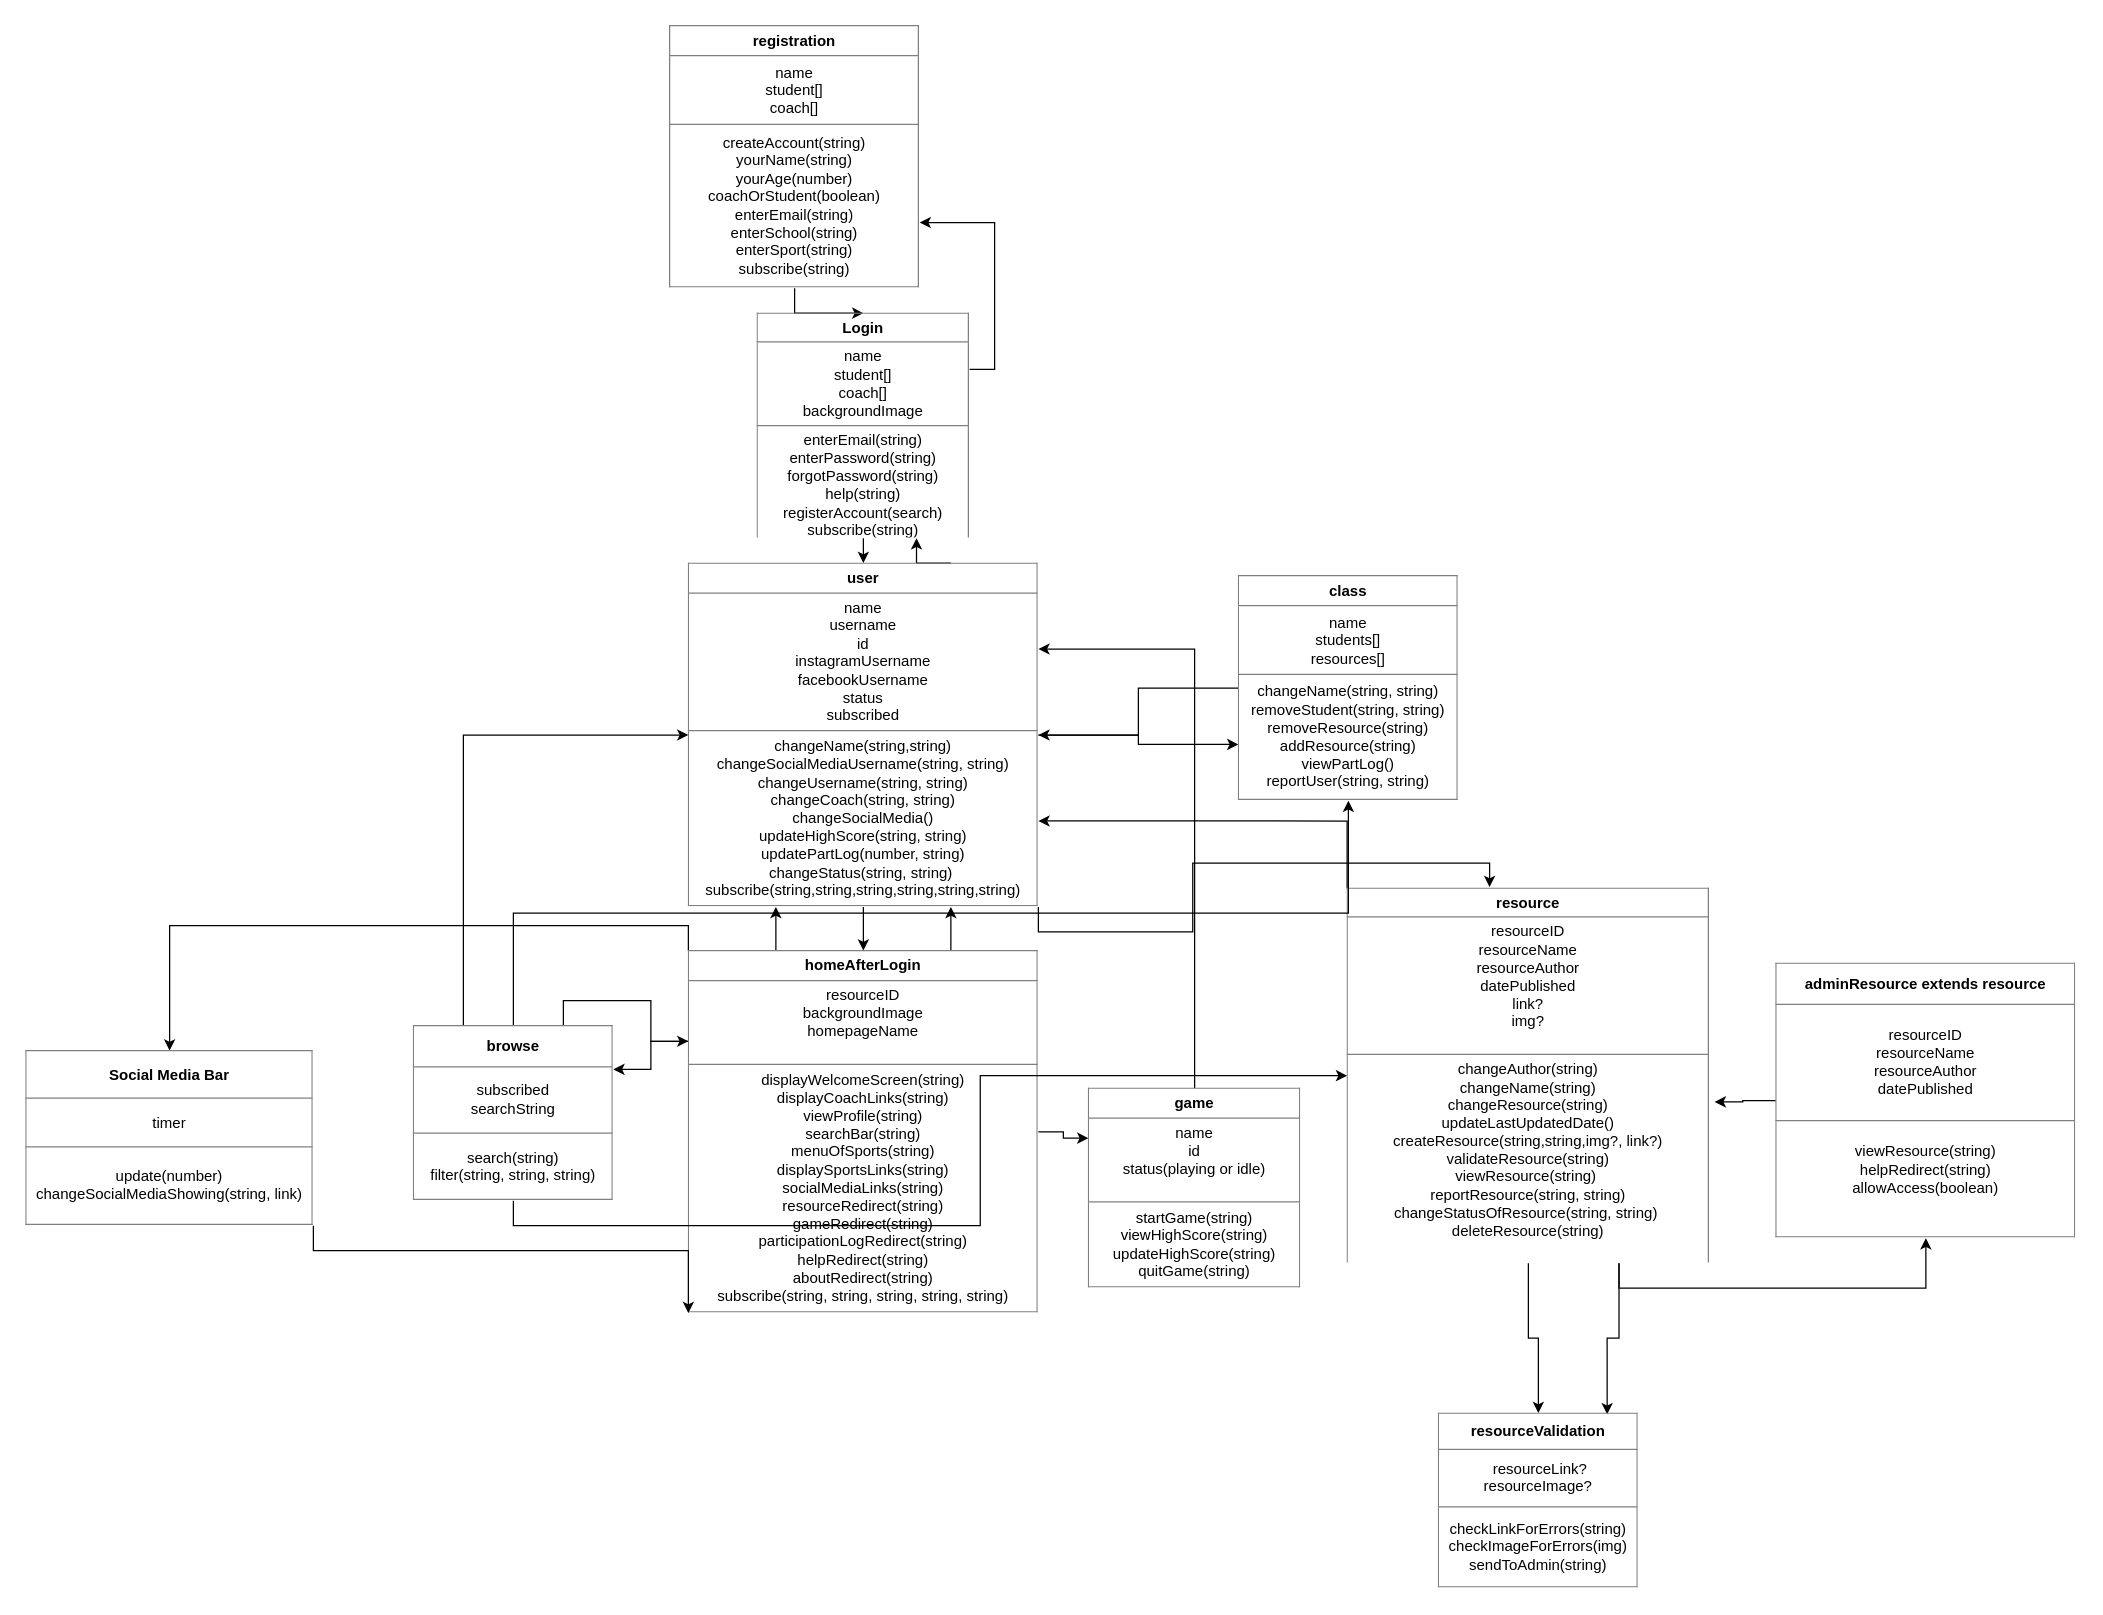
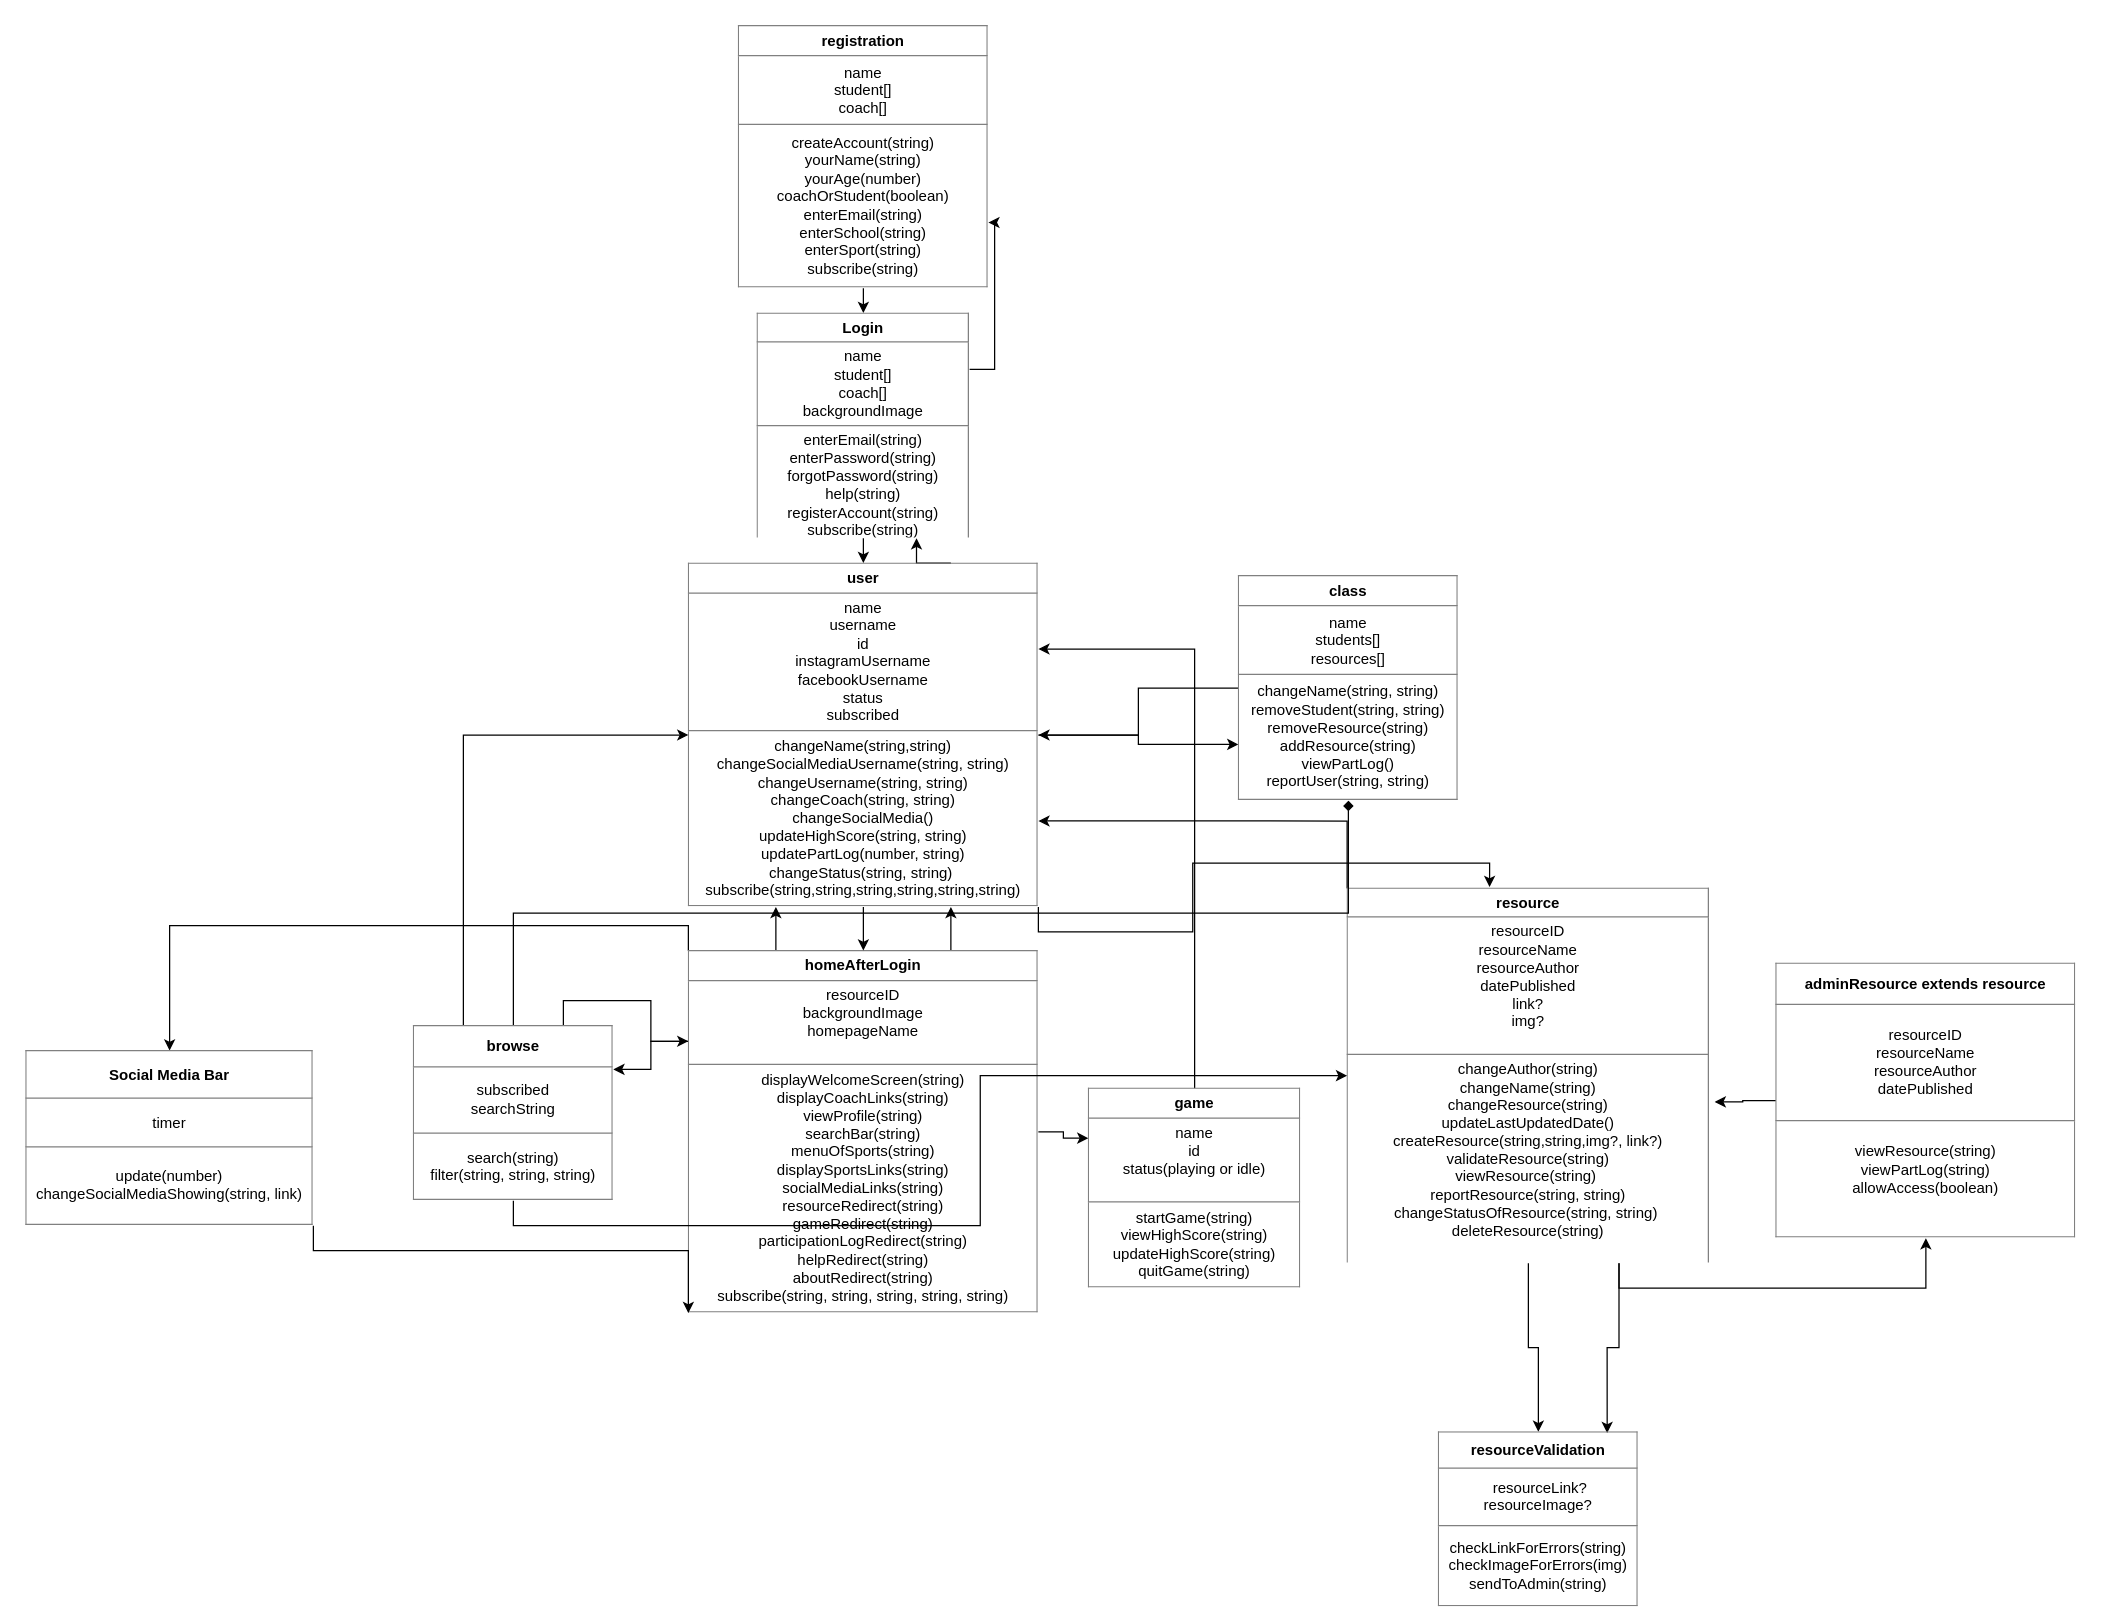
node "registration name student[] coach[] createAccount(string) yourName(string) yourAge(number) coachOrStudent(boolean) enterEmail(string) enterSchool(string) enterSport(string) subscribe(string)": moved (794, 157) -> (863, 157)
node "Login name student[] coach[] backgroundImage enterEmail(string) enterPassword(string) forgotPassword(string) help(string) registerAccount(search) subscribe(string)": label "Login name student[] coach[] backgroundImage enterEmail(string) enterPassword(string) forgotPassword(string) help(string) registerAccount(search) subscribe(string)" -> "Login name student[] coach[] backgroundImage enterEmail(string) enterPassword(string) forgotPassword(string) help(string) registerAccount(string) subscribe(string)"
edge "browse subscribed searchString search(string) filter(string, string, string)" -> "class name students[] resources[] changeName(string, string) removeStudent(string, string) removeResource(string) addResource(string) viewPartLog() reportUser(string, string)": arrowhead classic -> diamond
node "adminResource extends resource resourceID resourceName resourceAuthor datePublished viewResource(string) helpRedirect(string) allowAccess(boolean)": label "adminResource extends resource resourceID resourceName resourceAuthor datePublished viewResource(string) helpRedirect(string) allowAccess(boolean)" -> "adminResource extends resource resourceID resourceName resourceAuthor datePublished viewResource(string) viewPartLog(string) allowAccess(boolean)"
node "resourceValidation resourceLink? resourceImage? checkLinkForErrors(string) checkImageForErrors(img) sendToAdmin(string)": moved (1538, 1501) -> (1538, 1519)
